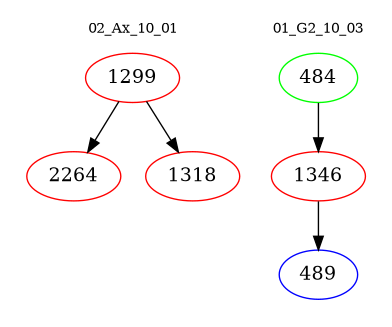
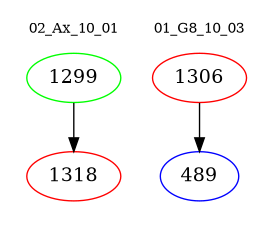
cluster "01_G2_10_03": label "01_G2_10_03" -> "01_G8_10_03"
node "1299": color red -> green
node "484": removed
node "2264": removed
node "1346": label "1346" -> "1306"
